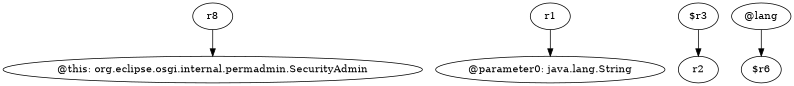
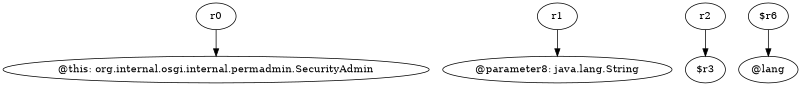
node "r8": label "r8" -> "r0"
edge "$r3" -> "r2": reversed
edge "@lang" -> "$r6": reversed
node "@this: org.eclipse.osgi.internal.permadmin.SecurityAdmin": label "@this: org.eclipse.osgi.internal.permadmin.SecurityAdmin" -> "@this: org.internal.osgi.internal.permadmin.SecurityAdmin"
node "@parameter0: java.lang.String": label "@parameter0: java.lang.String" -> "@parameter8: java.lang.String"
